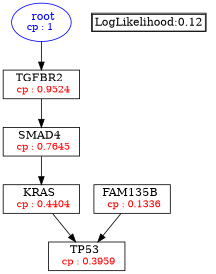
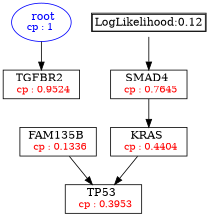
edge "TGFBR2" -> "SMAD4": now "LogLikelihood:0.12" -> "SMAD4"
node "TP53": text "cp : 0.3959" -> "cp : 0.3953"
